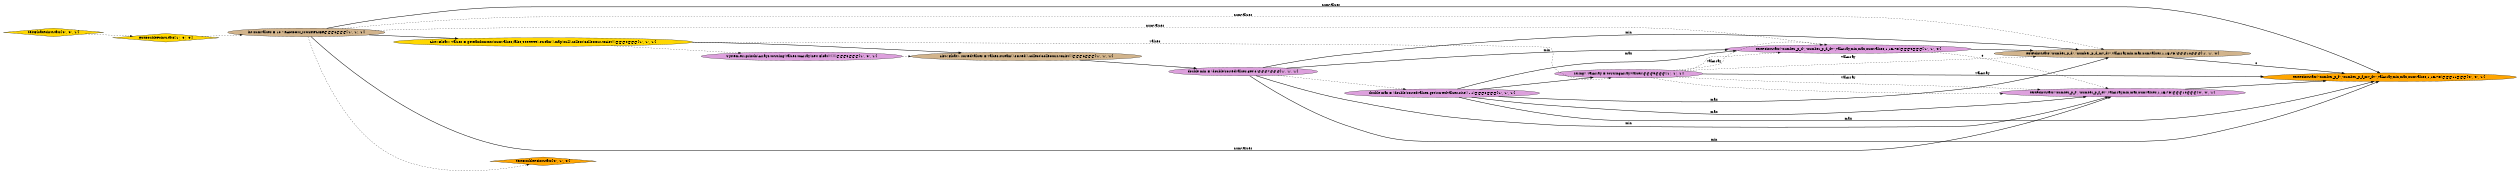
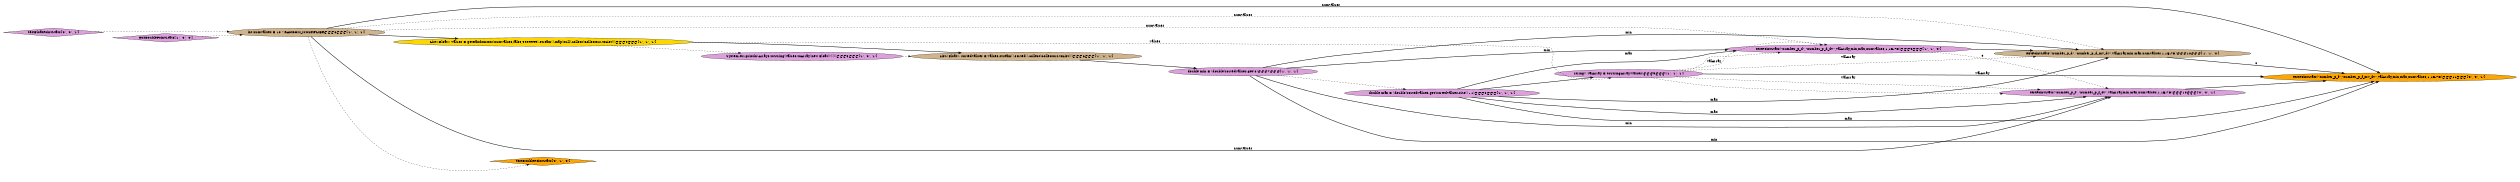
node "testFloatPointStats['0', '0', '1']": fillcolor gold -> plum
edge "testFloatPointStats['0', '0', '1']" -> "testDoublePointStats['1', '0', '0']": now "testFloatPointStats['0', '0', '1']" -> "int numValues = 10 * RANDOM_MULTIPLIER@@@3@@@['1', '1', '1']"
node "testDoublePointStats['1', '0', '0']": fillcolor gold -> plum
